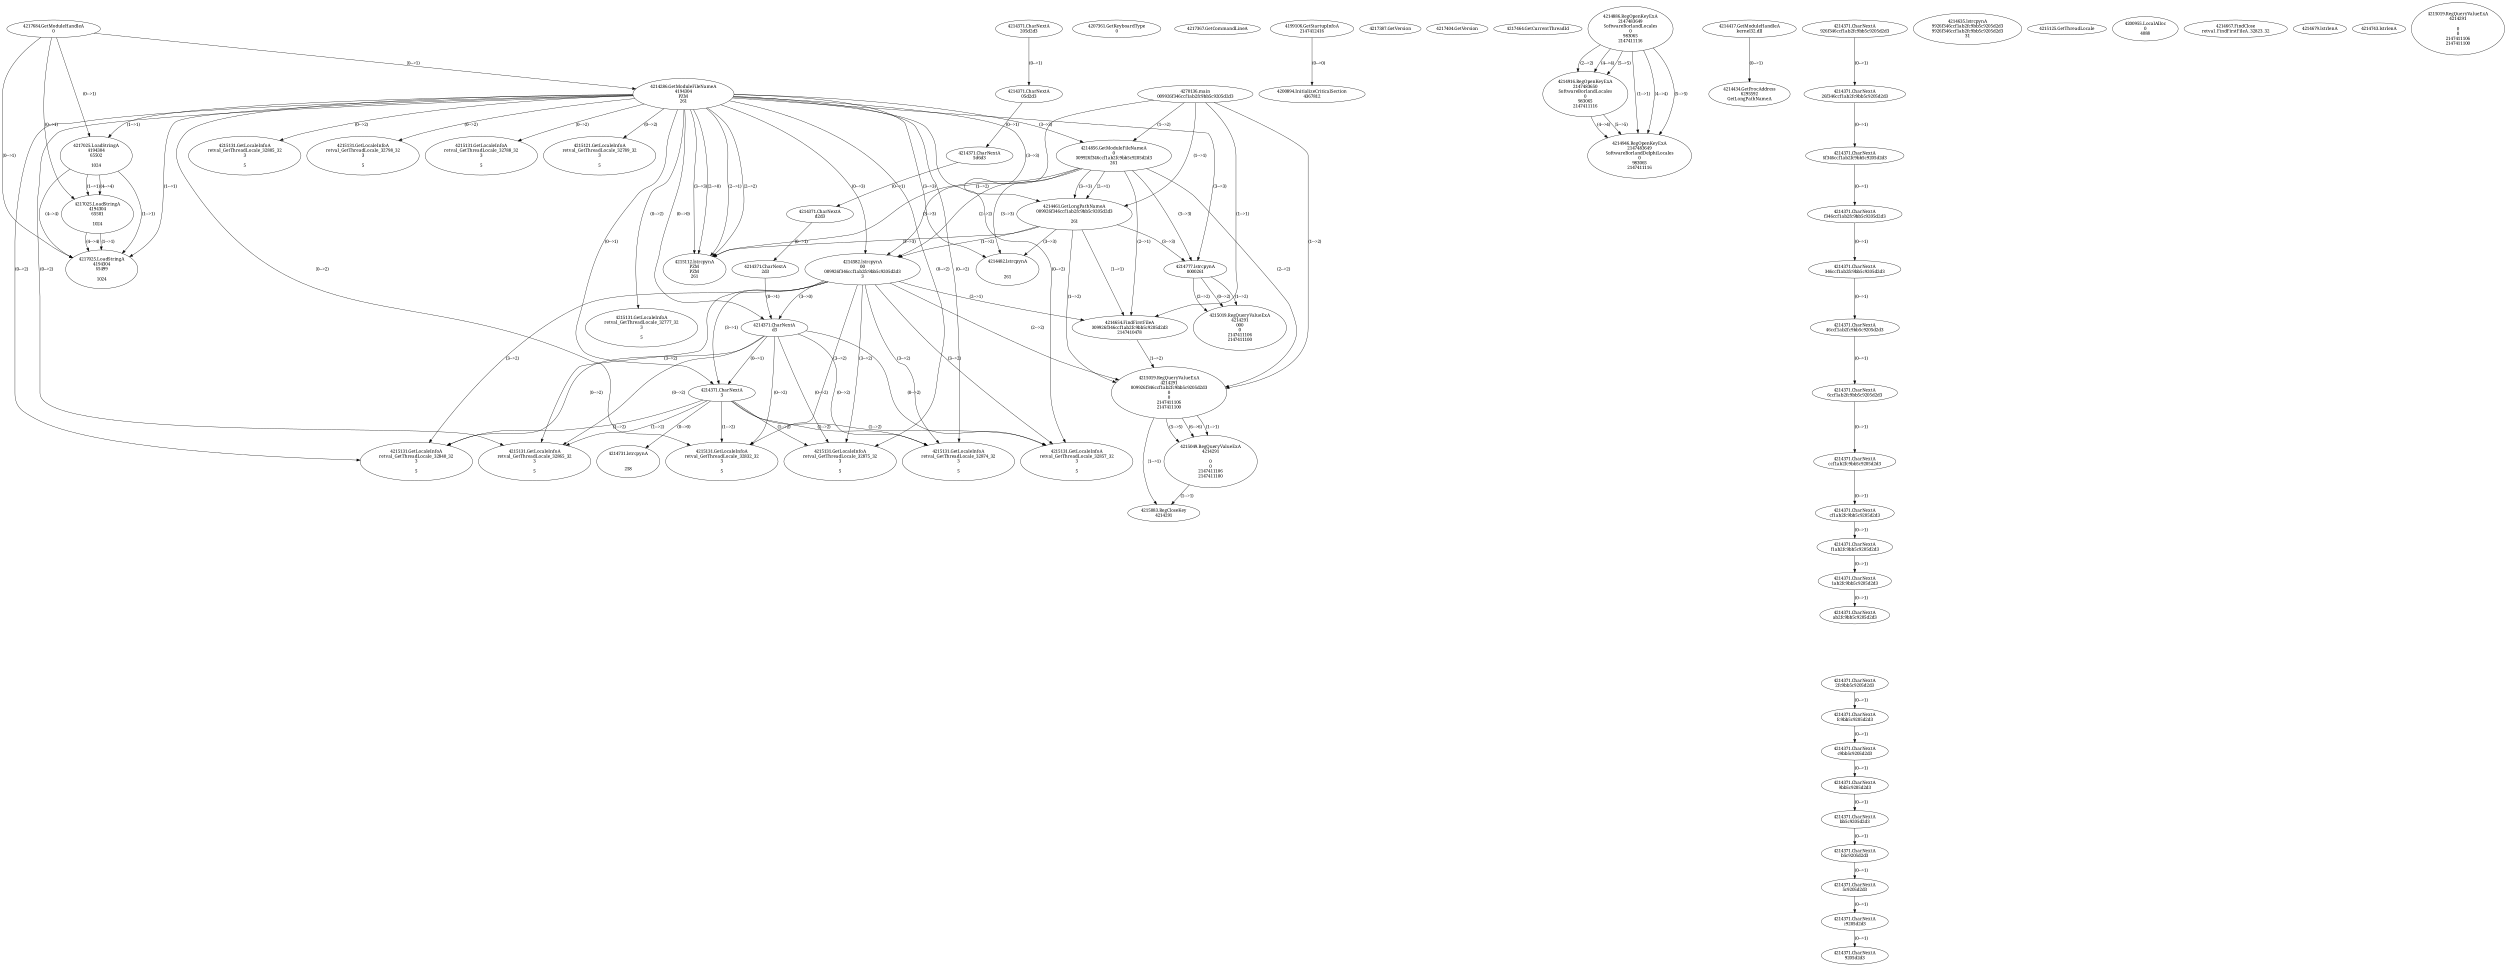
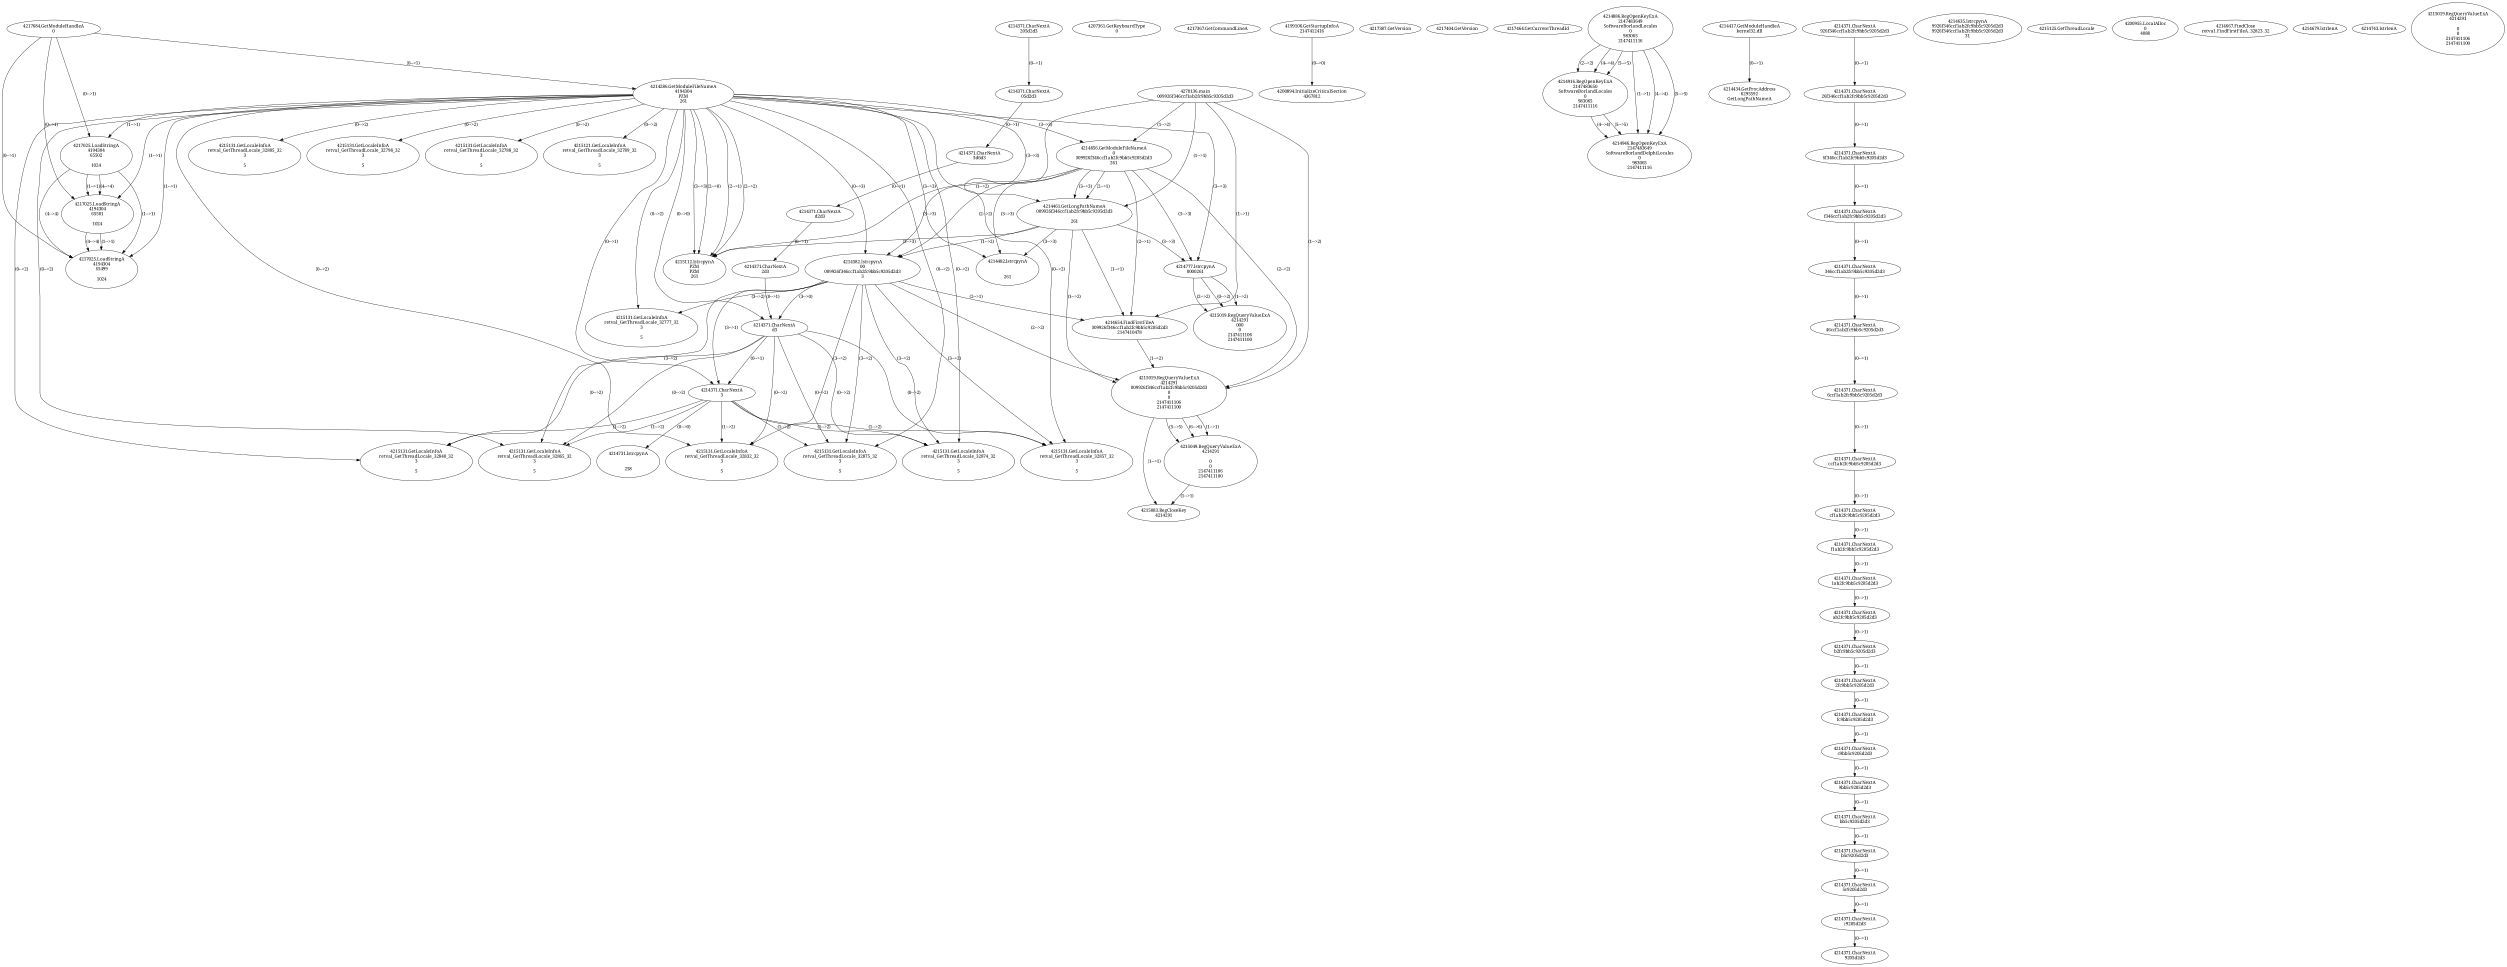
edge "4214286.GetModuleFileNameA 4194304 PZM 261" -> "4217025.LoadStringA 4194304 65501 1024": added, label "(1-->1)"
edge "4214582.lstrcpynA 00 009926f346ccf1ab2fc9bb5c9205d2d3 3" -> "4215131.GetLocaleInfoA retval_GetThreadLocale_32840_32 3 5": now "4214582.lstrcpynA 00 009926f346ccf1ab2fc9bb5c9205d2d3 3" -> "4215131.GetLocaleInfoA retval_GetThreadLocale_32777_32 3 5"
node "4214371.CharNextA b2fc9bb5c9205d2d3": added
